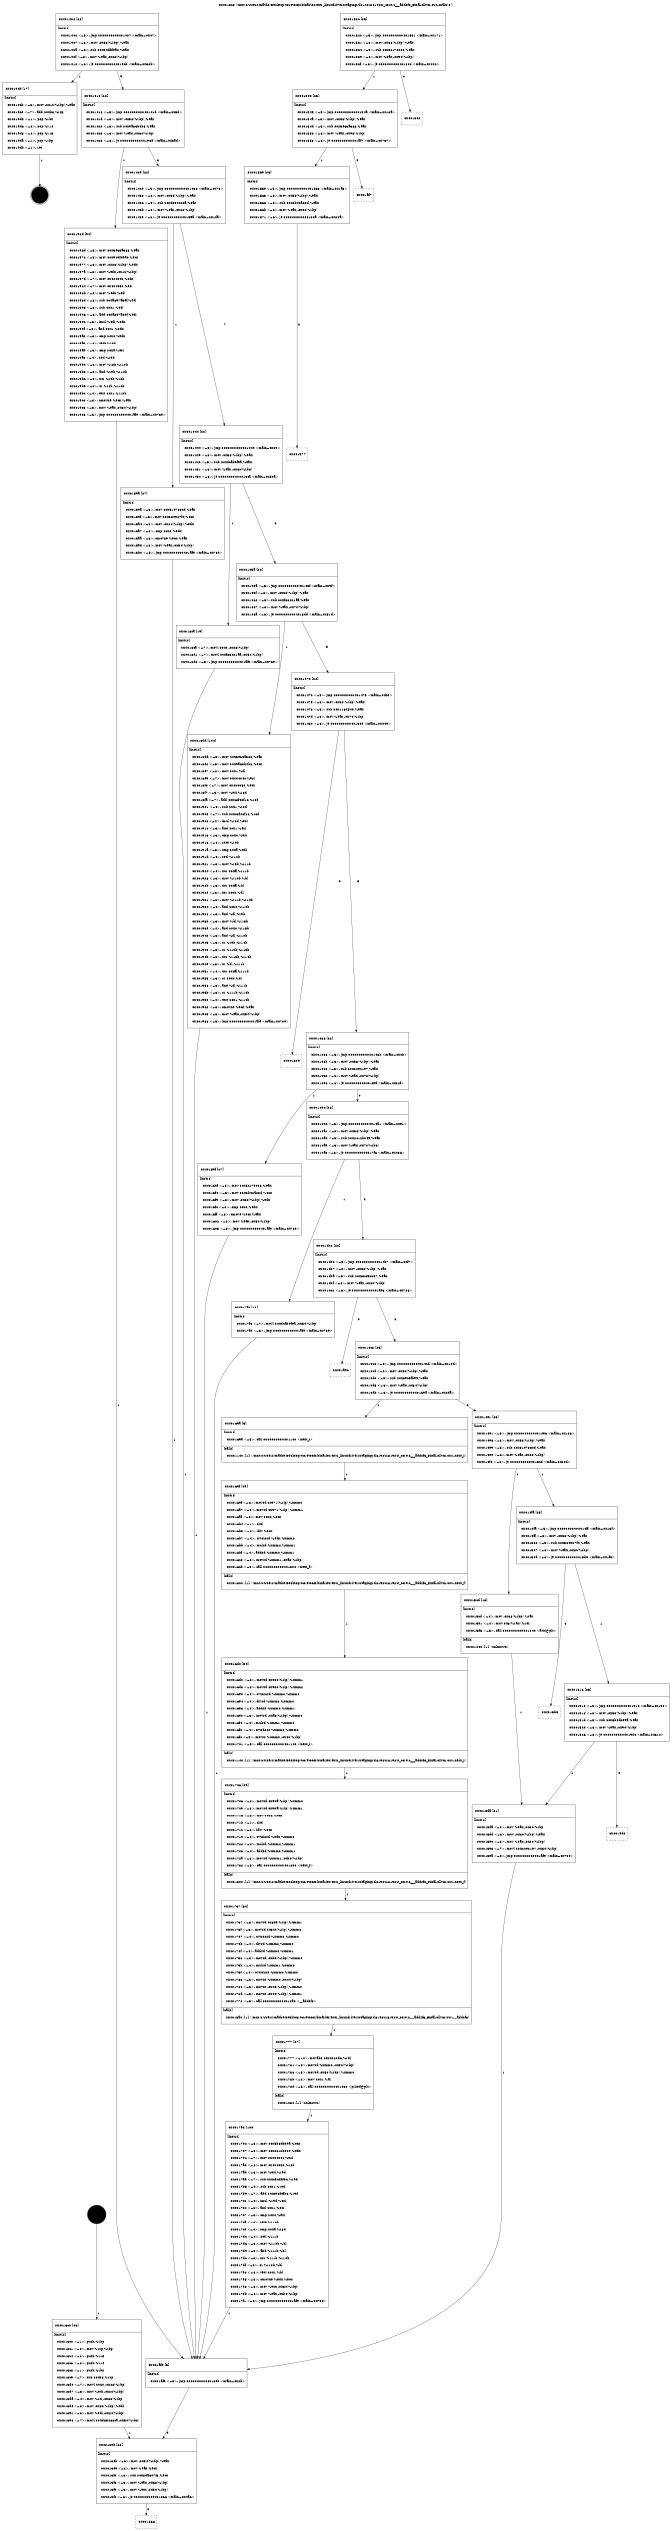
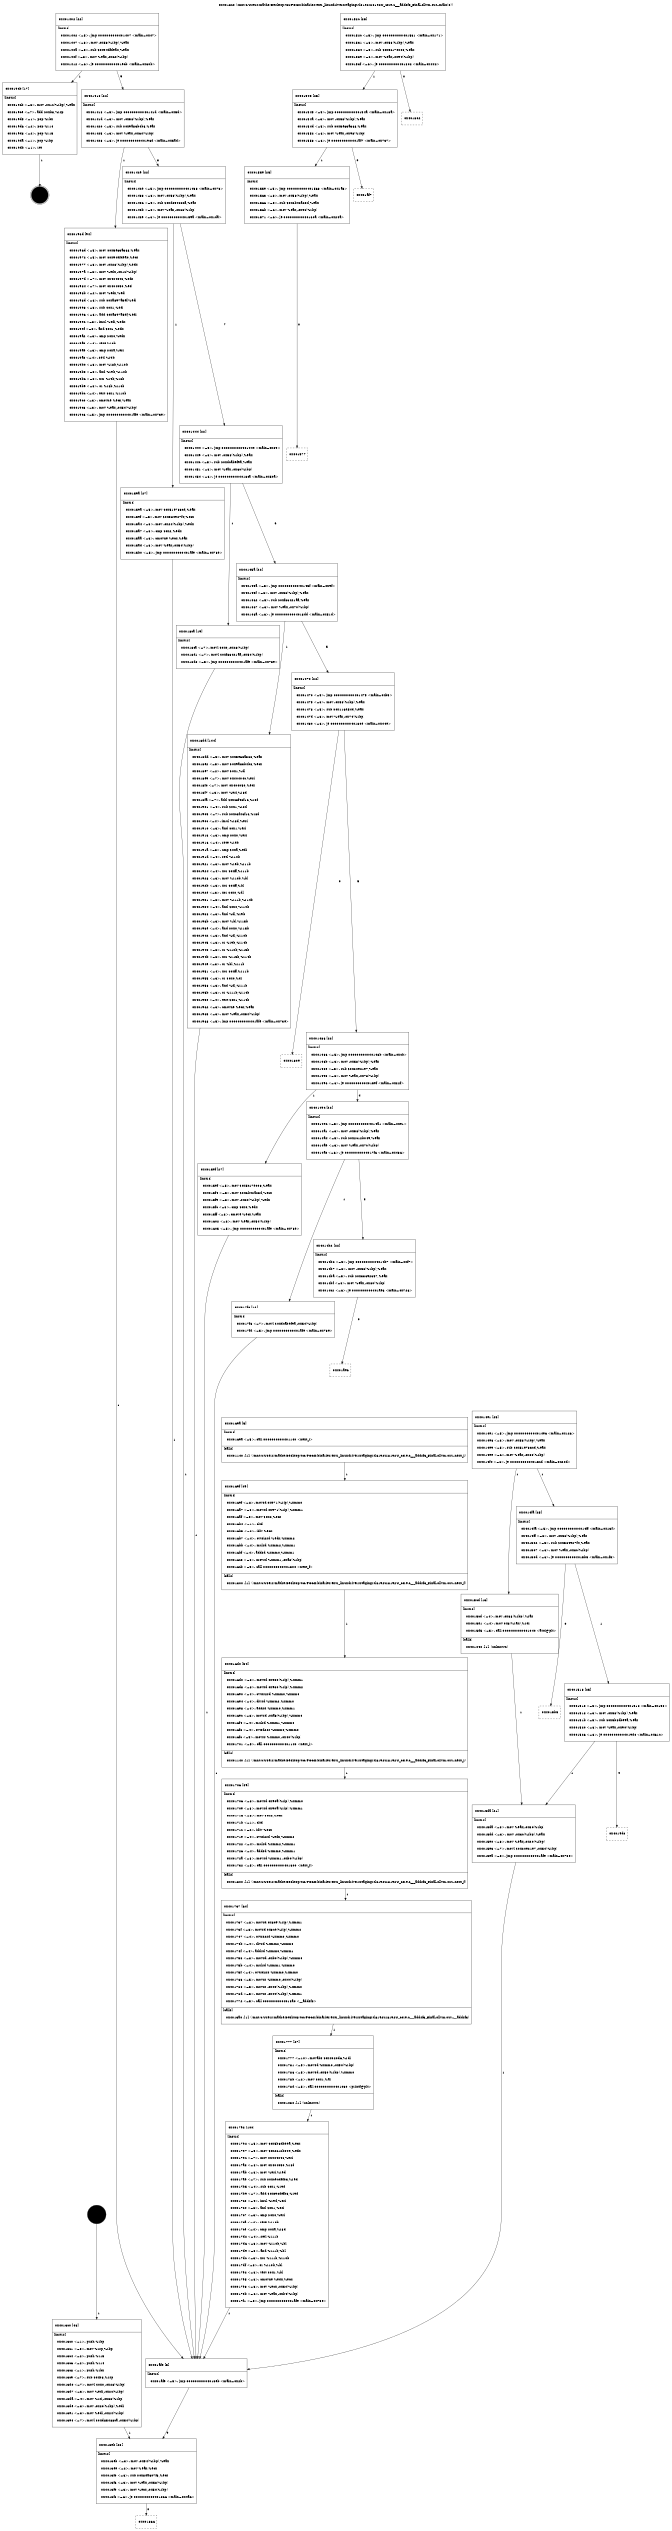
node "0x4014c8 [25]": removed
